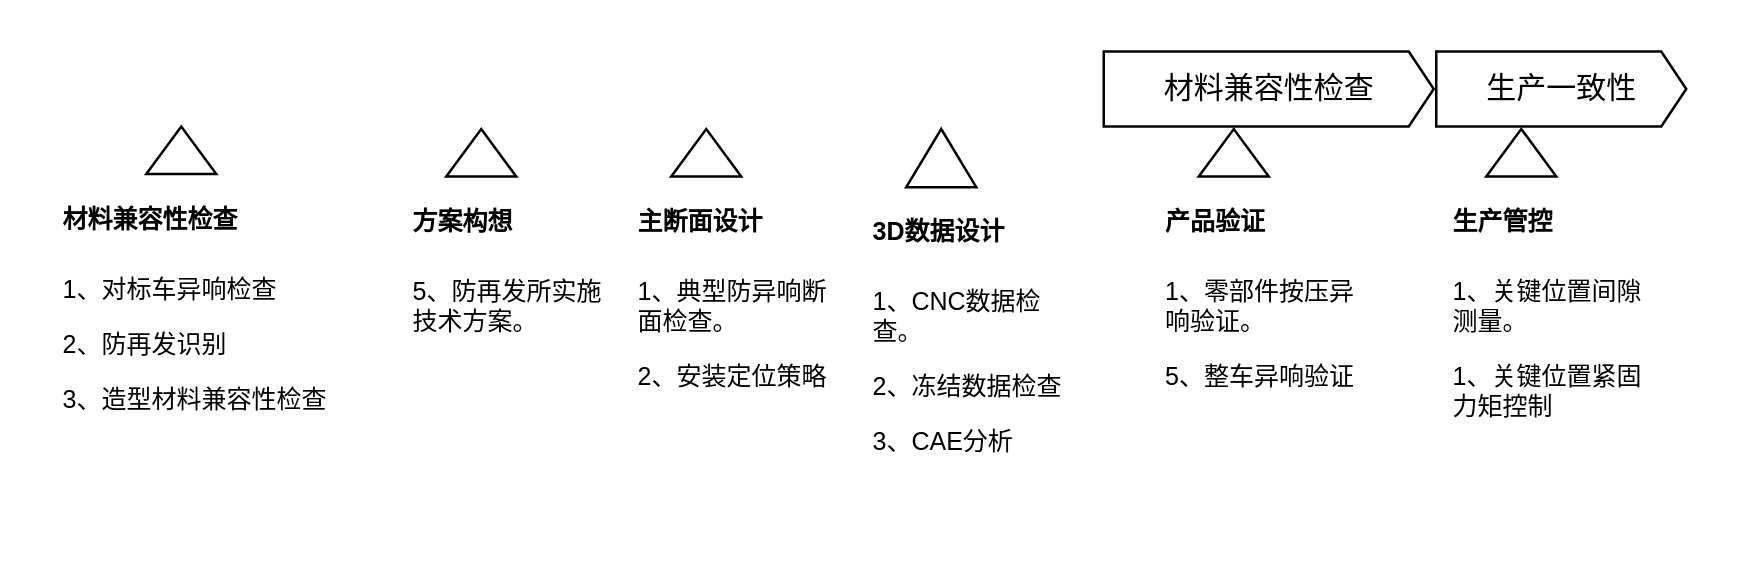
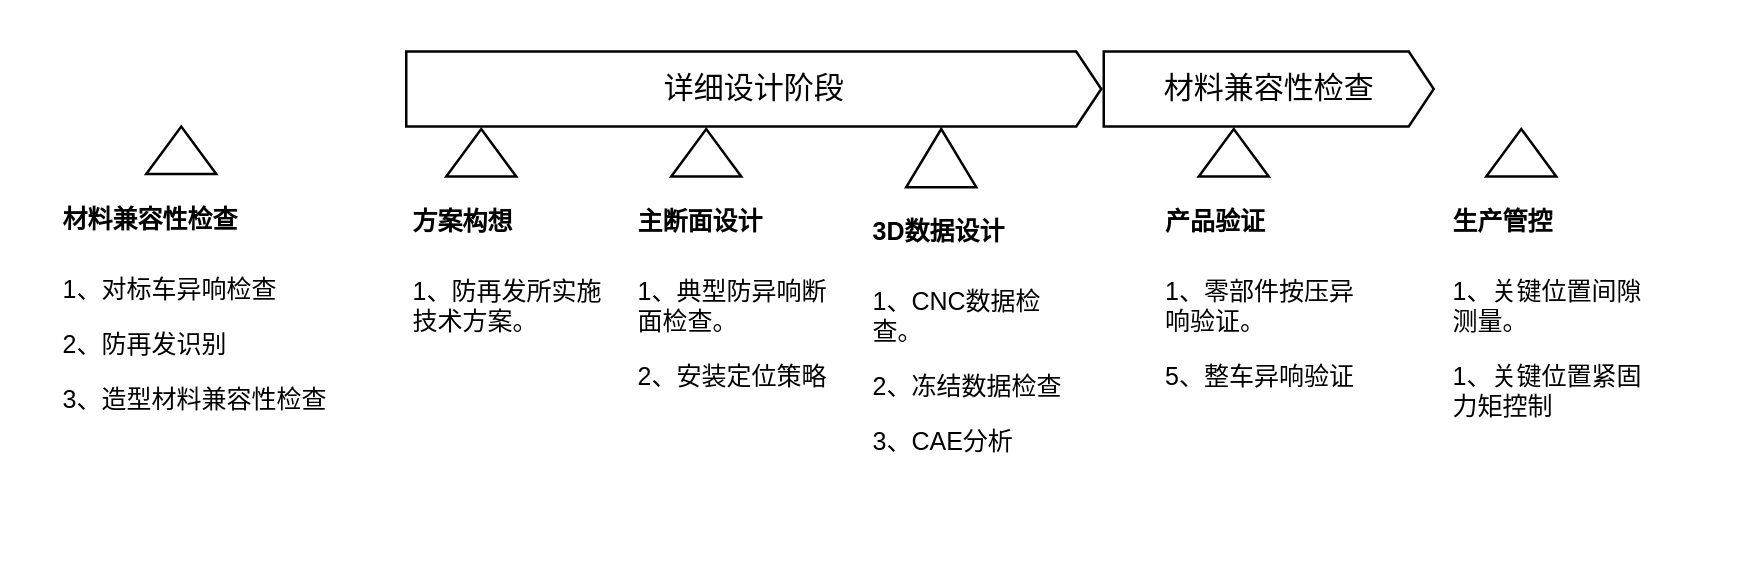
node "详细设计阶段": added
node "生产一致性": removed
node "方案构想5、防再发所实施技术方案。": label "方案构想5、防再发所实施技术方案。" -> "方案构想1、防再发所实施技术方案。"
